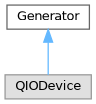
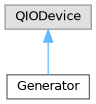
edge "QIODevice" -> "Generator": reversed
